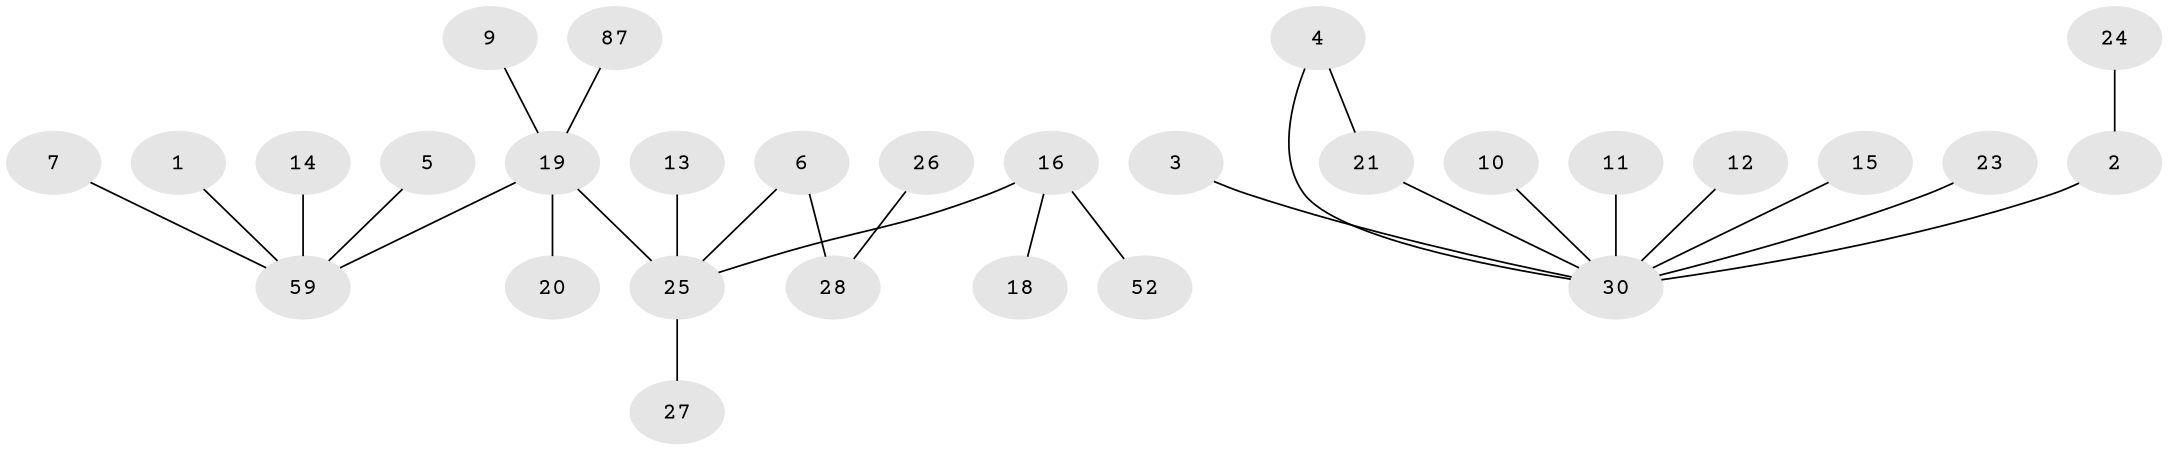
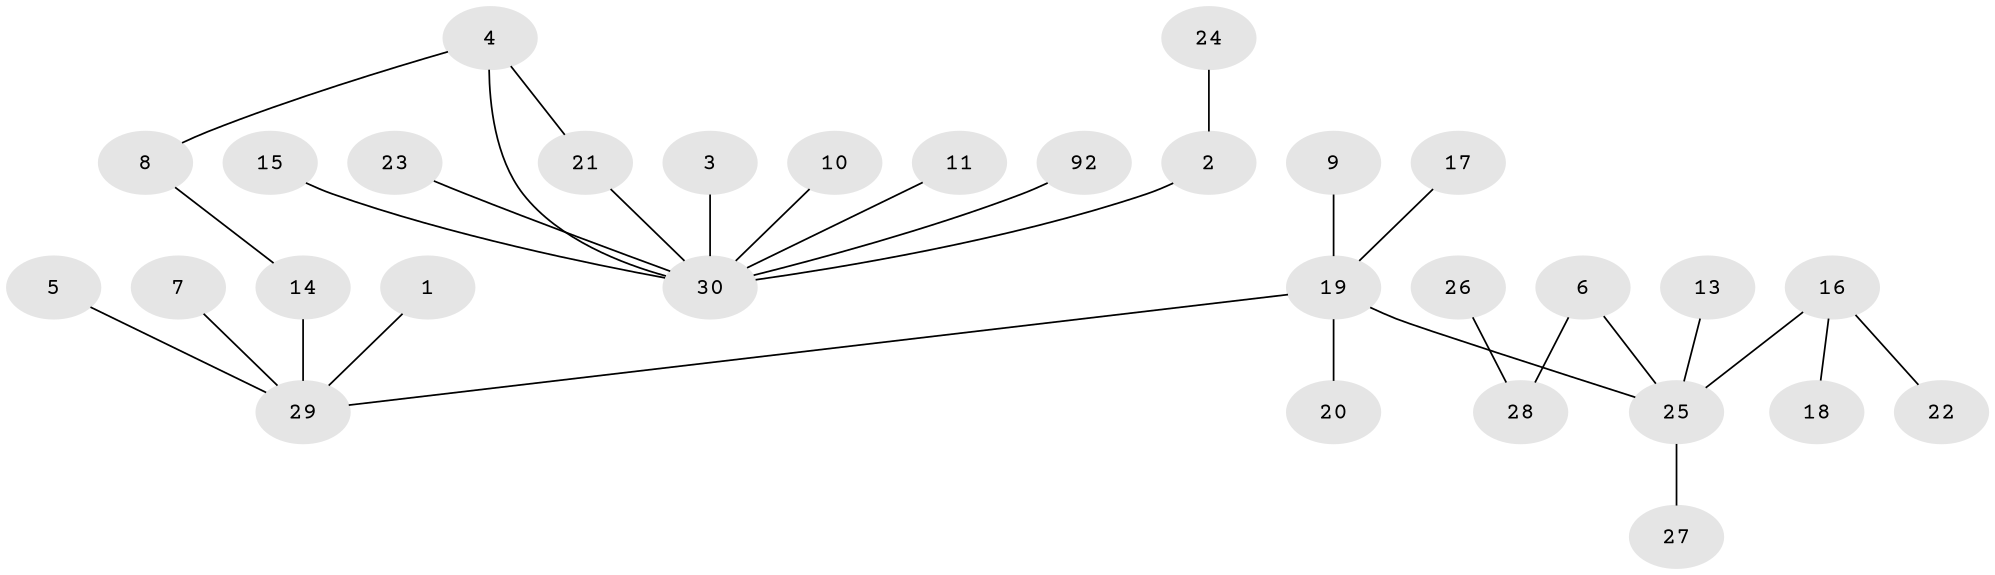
node "87": label "87" -> "17"
node "8": added
node "12": label "12" -> "92"
node "59": label "59" -> "29"
node "52": label "52" -> "22"
